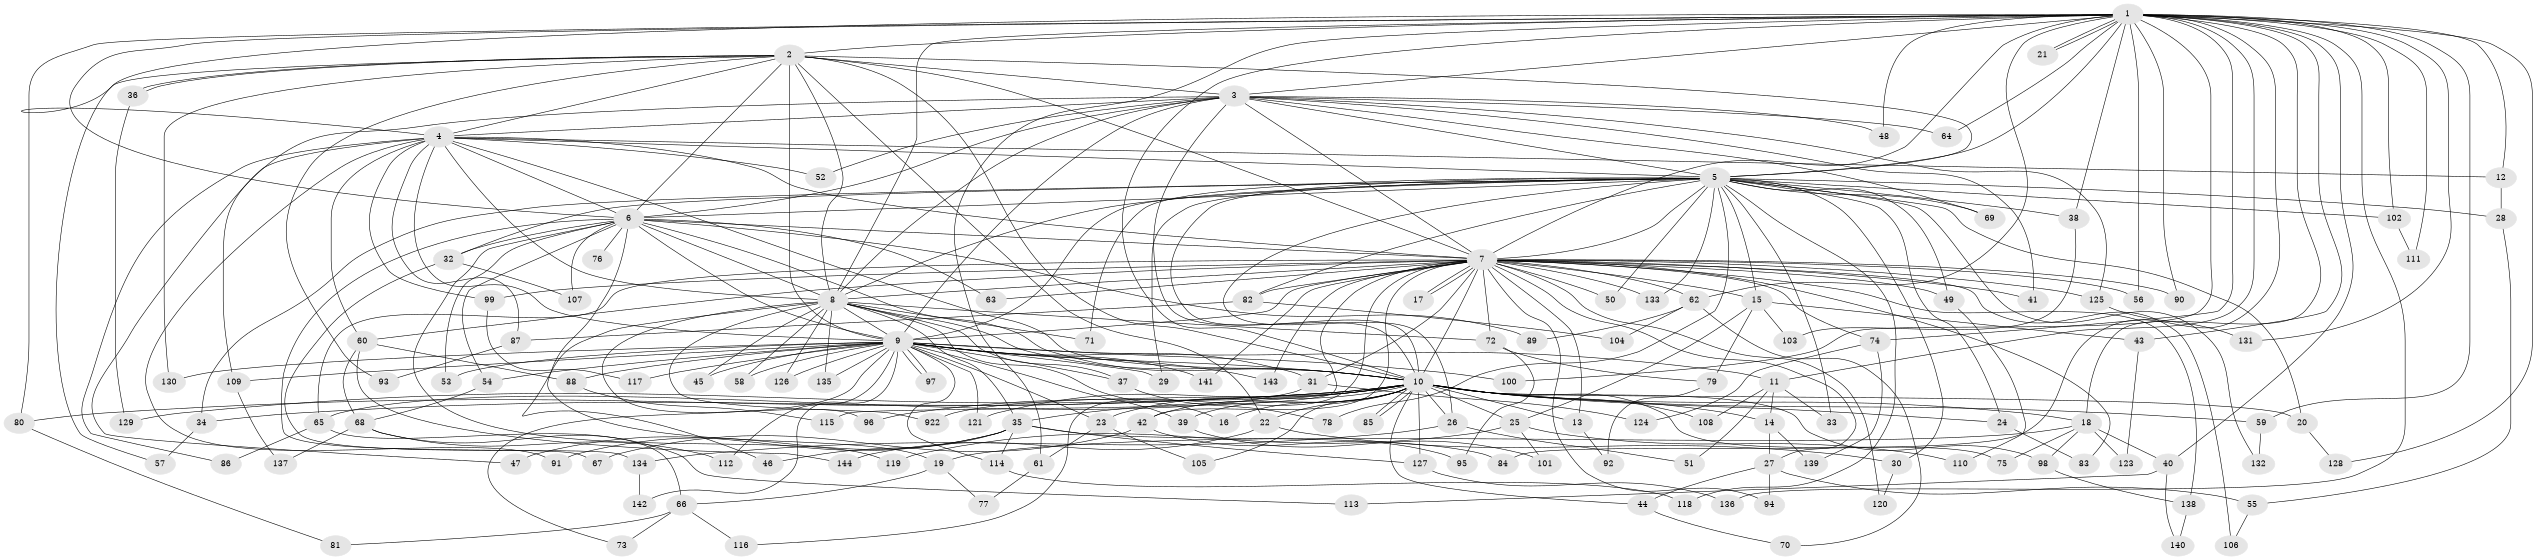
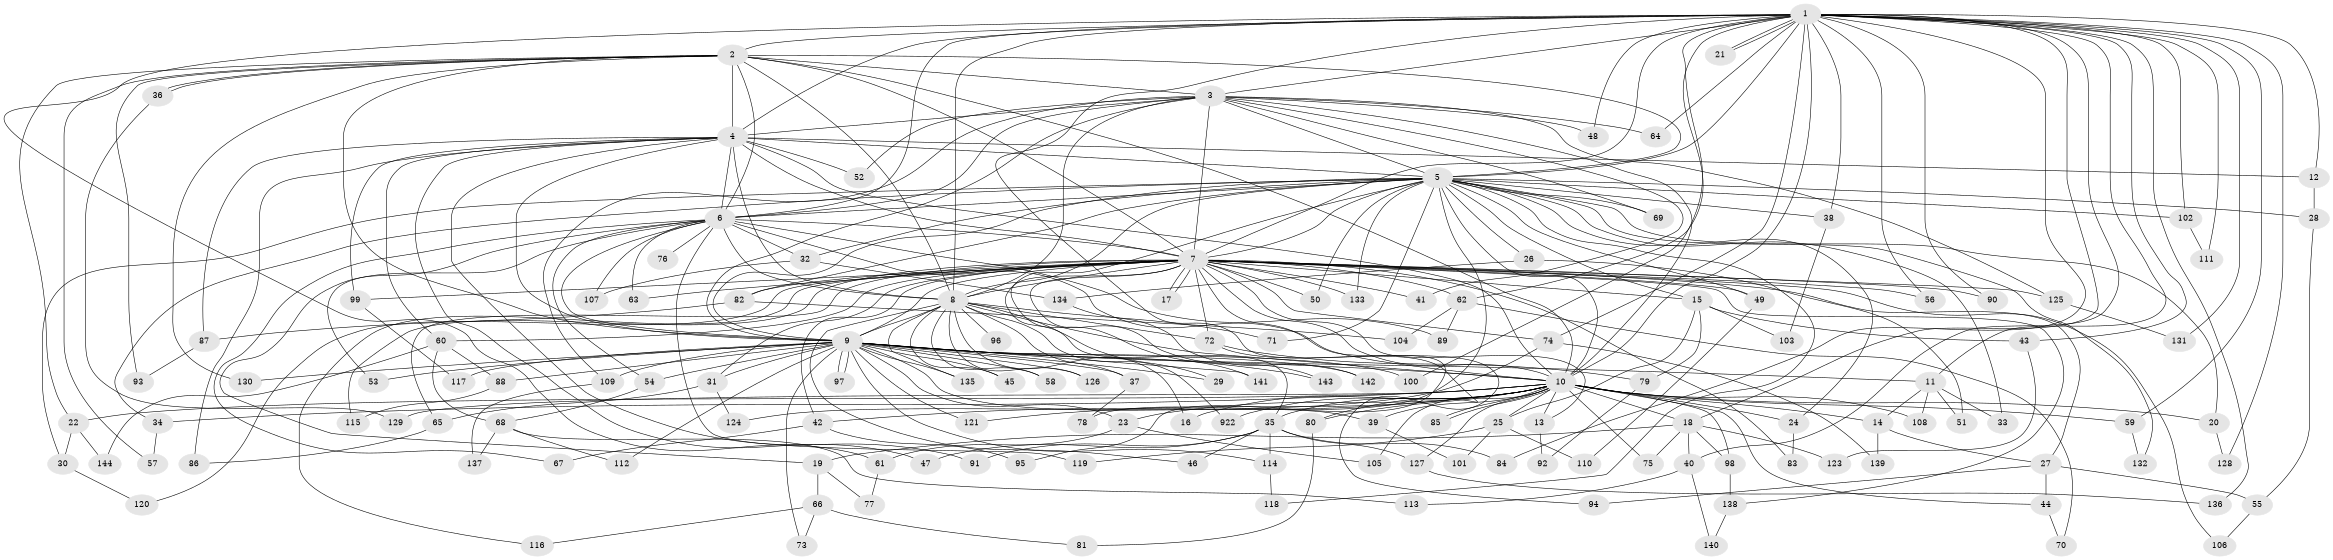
edge "10" -- "96": removed
edge "10" -- "26": removed
edge "65" -- "66": removed
